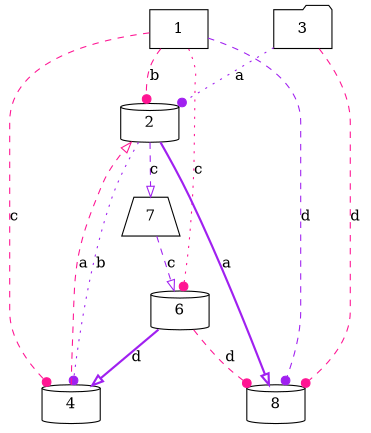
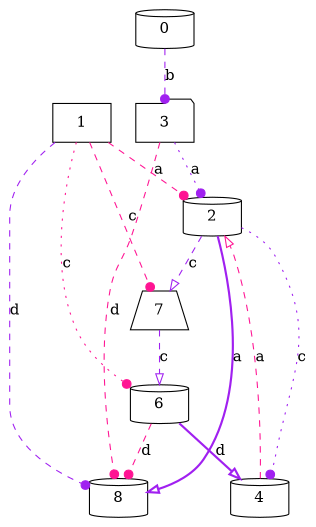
node "0": added
edge "1" -> "2": label "b" -> "a"
edge "1" -> "4": now "1" -> "7"
edge "2" -> "4": label "b" -> "c"
